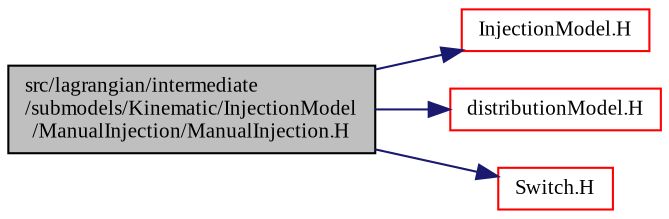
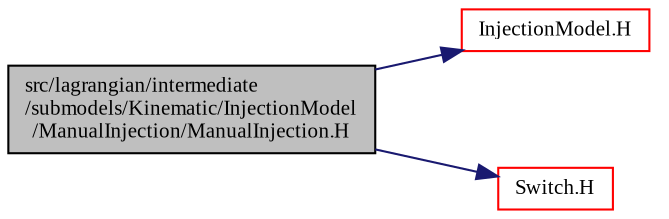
node "distributionModel.H": removed
